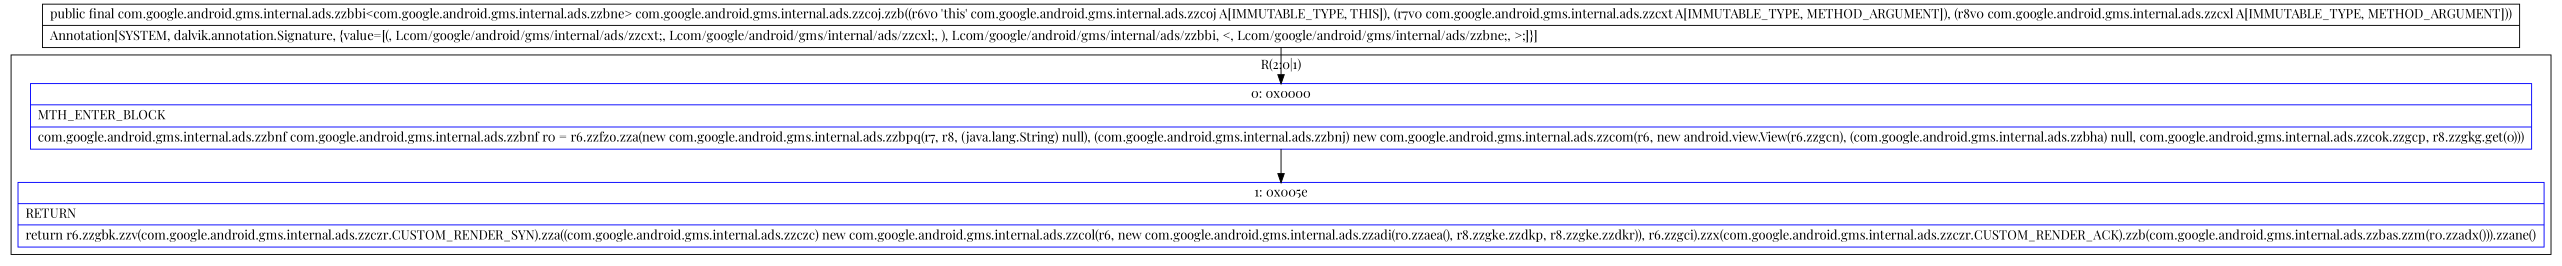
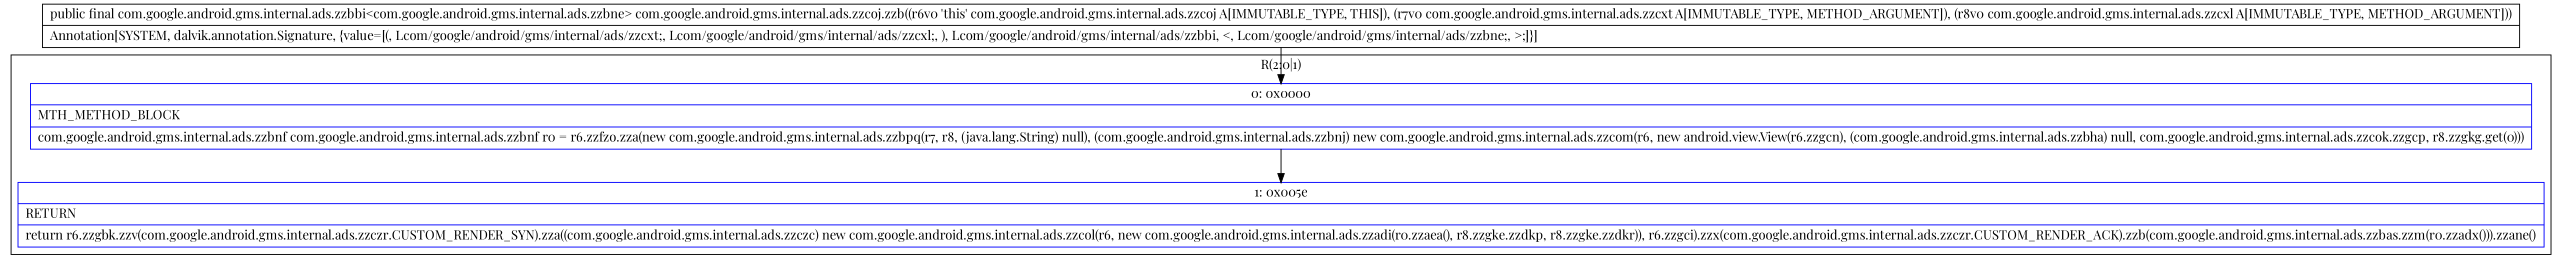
node "0: 0x0000": text "MTH_ENTER_BLOCK" -> "MTH_METHOD_BLOCK"
